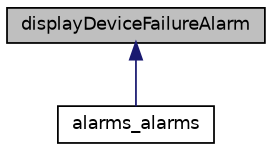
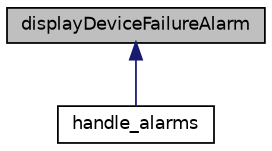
node "alarms_alarms": label "alarms_alarms" -> "handle_alarms"
